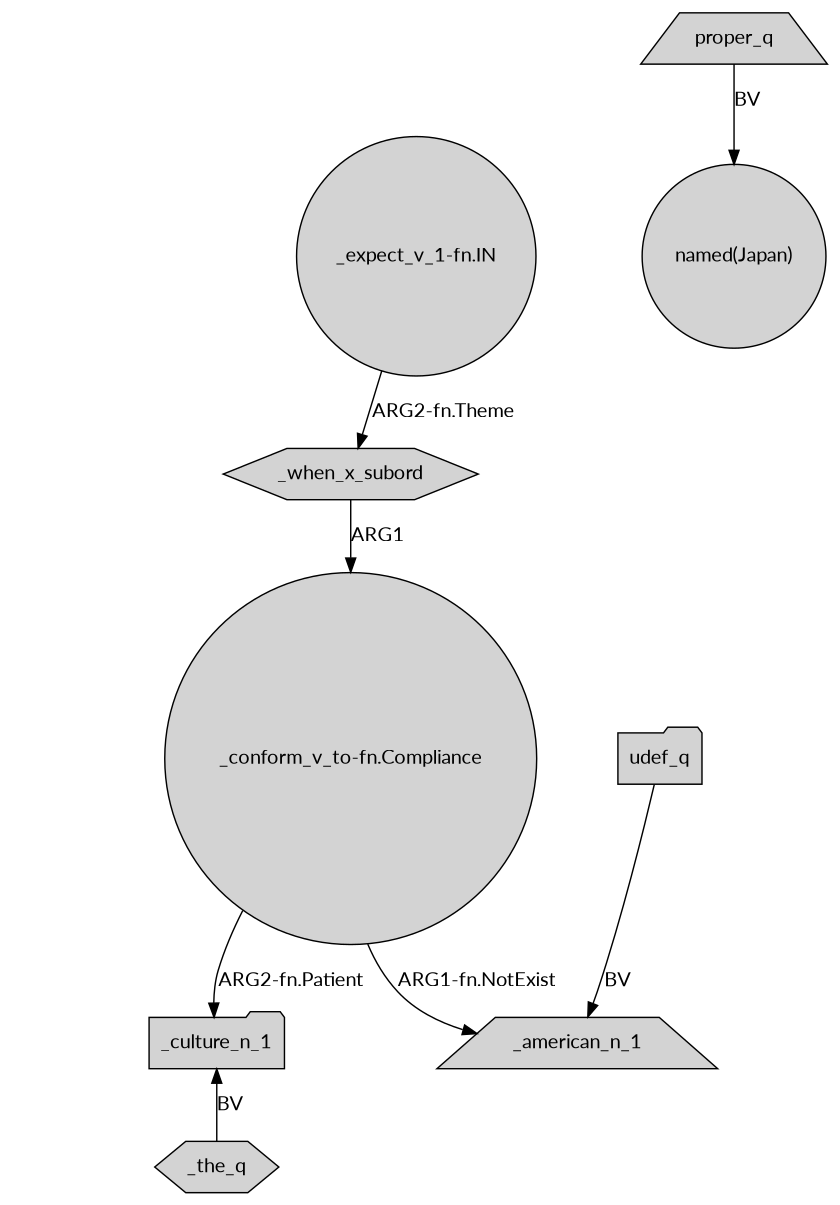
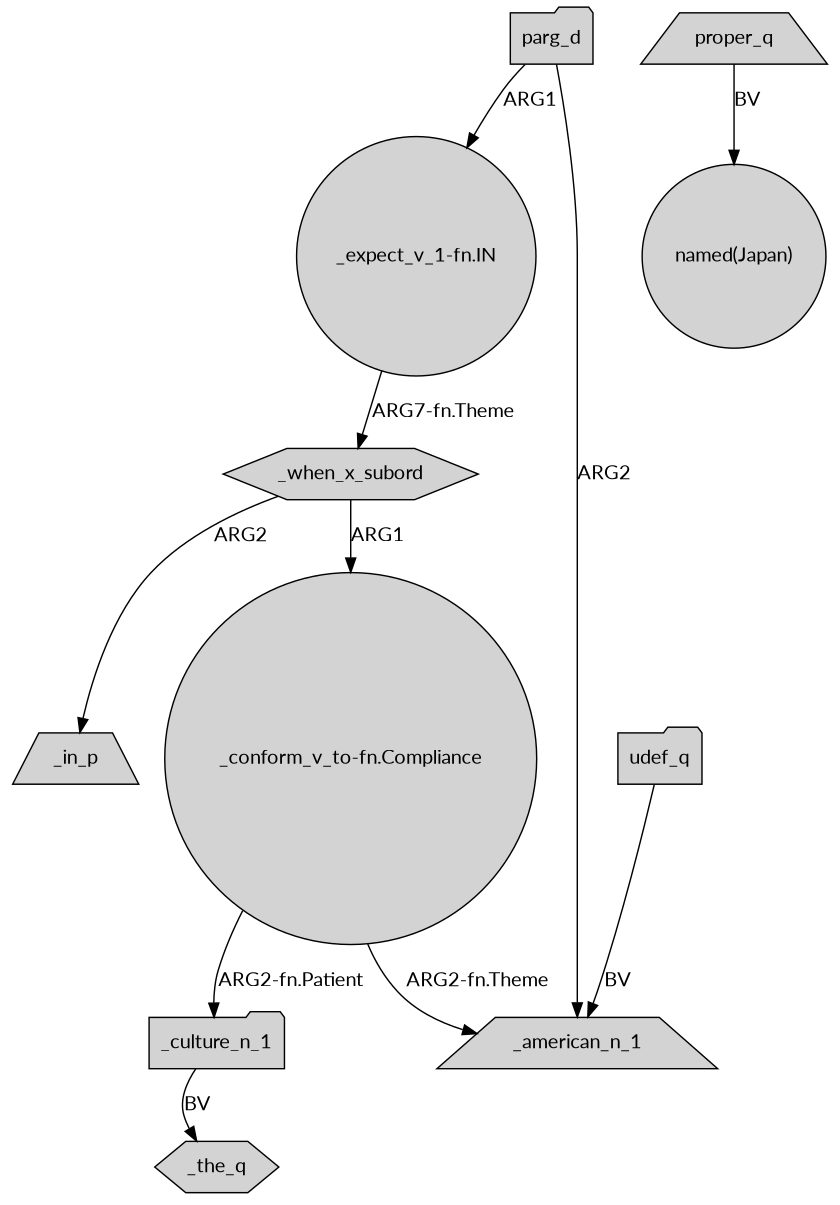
node "parg_d": added
edge "_expect_v_1-fn.IN" -> "_when_x_subord": label "ARG2-fn.Theme" -> "ARG7-fn.Theme"
node "_in_p": added
edge "_conform_v_to-fn.Compliance" -> "_american_n_1": label "ARG1-fn.NotExist" -> "ARG2-fn.Theme"
edge "_the_q" -> "_culture_n_1": reversed
